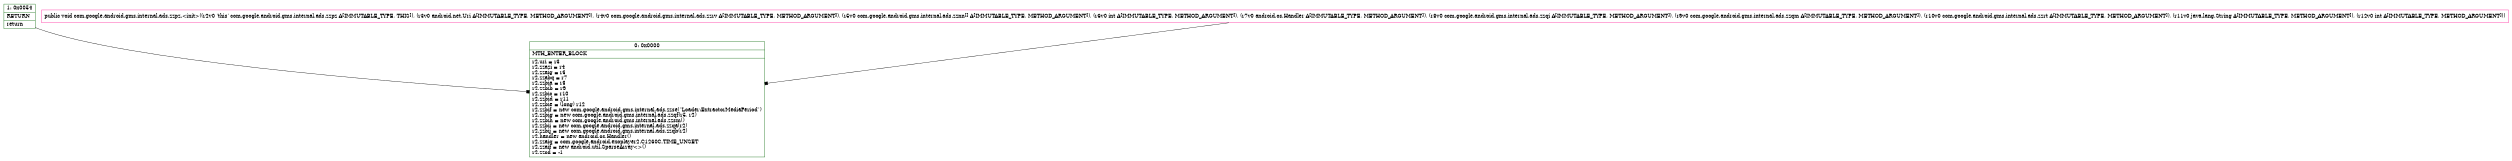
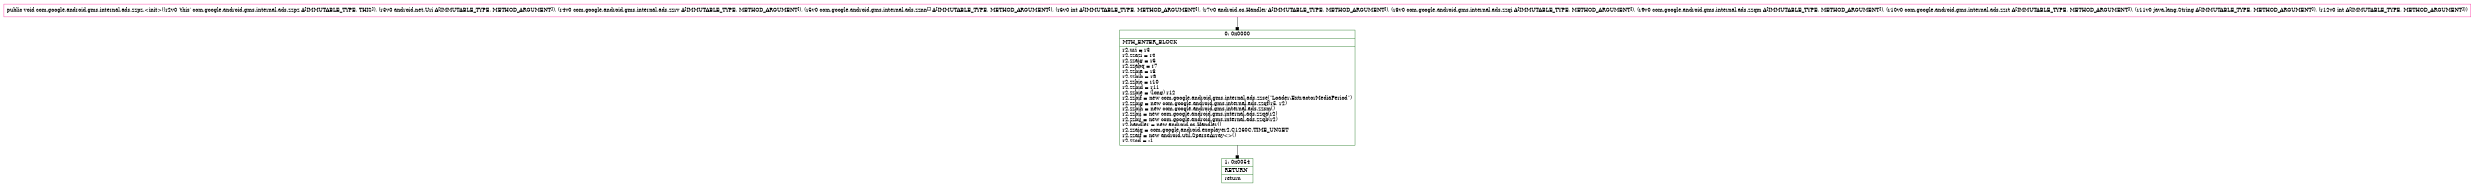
edge "1: 0x0054" -> "0: 0x0000": reversed
